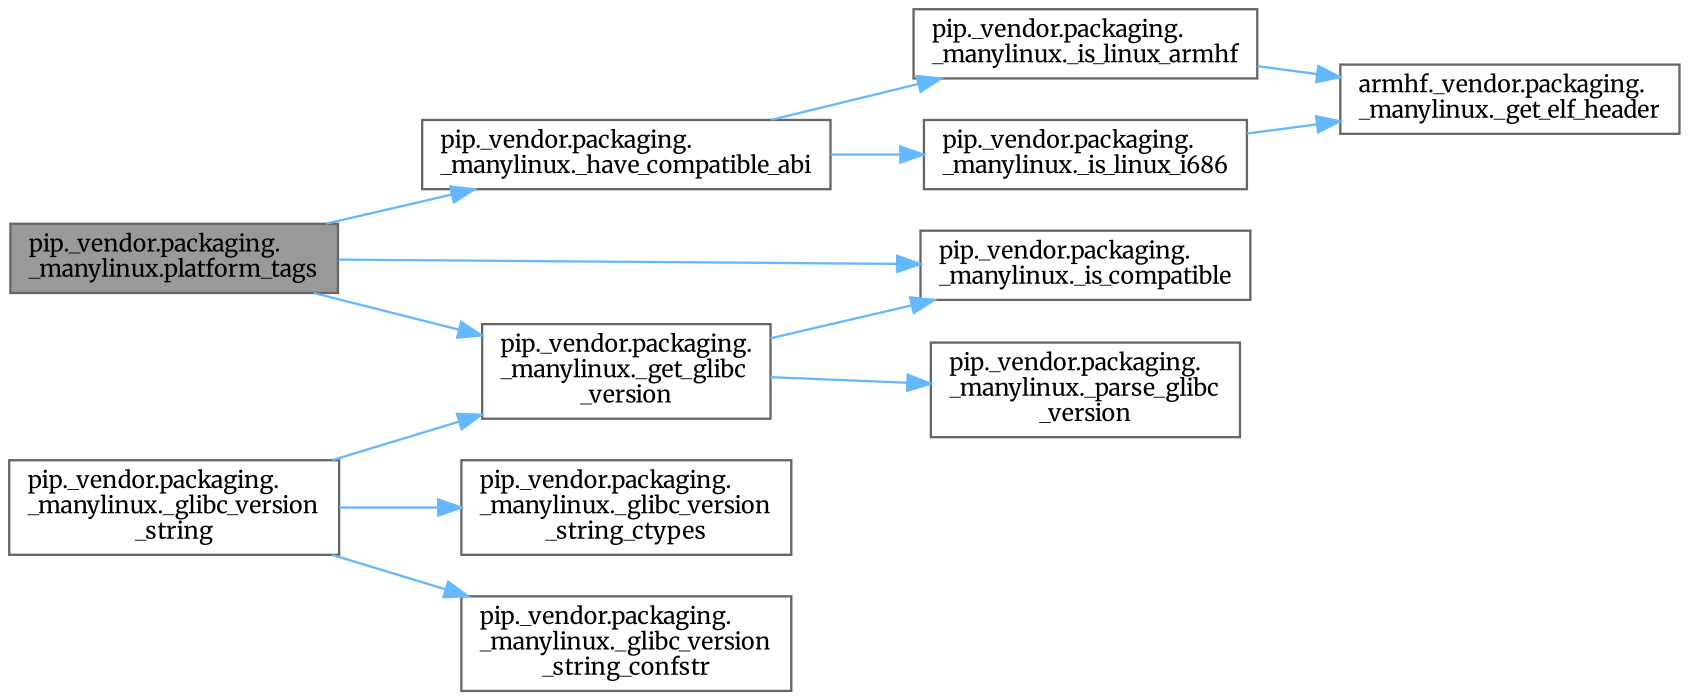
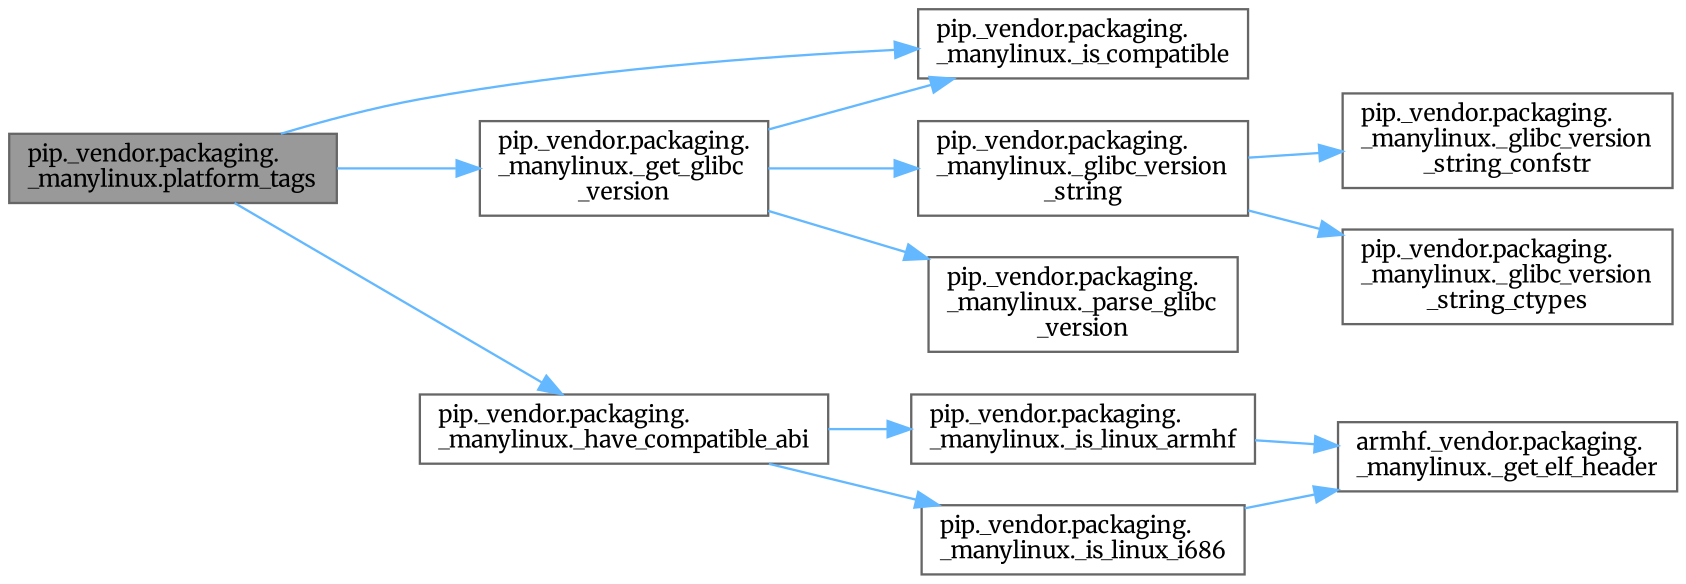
edge "pip._vendor.packaging. _manylinux._glibc_version _string" -> "pip._vendor.packaging. _manylinux._get_glibc _version": reversed
